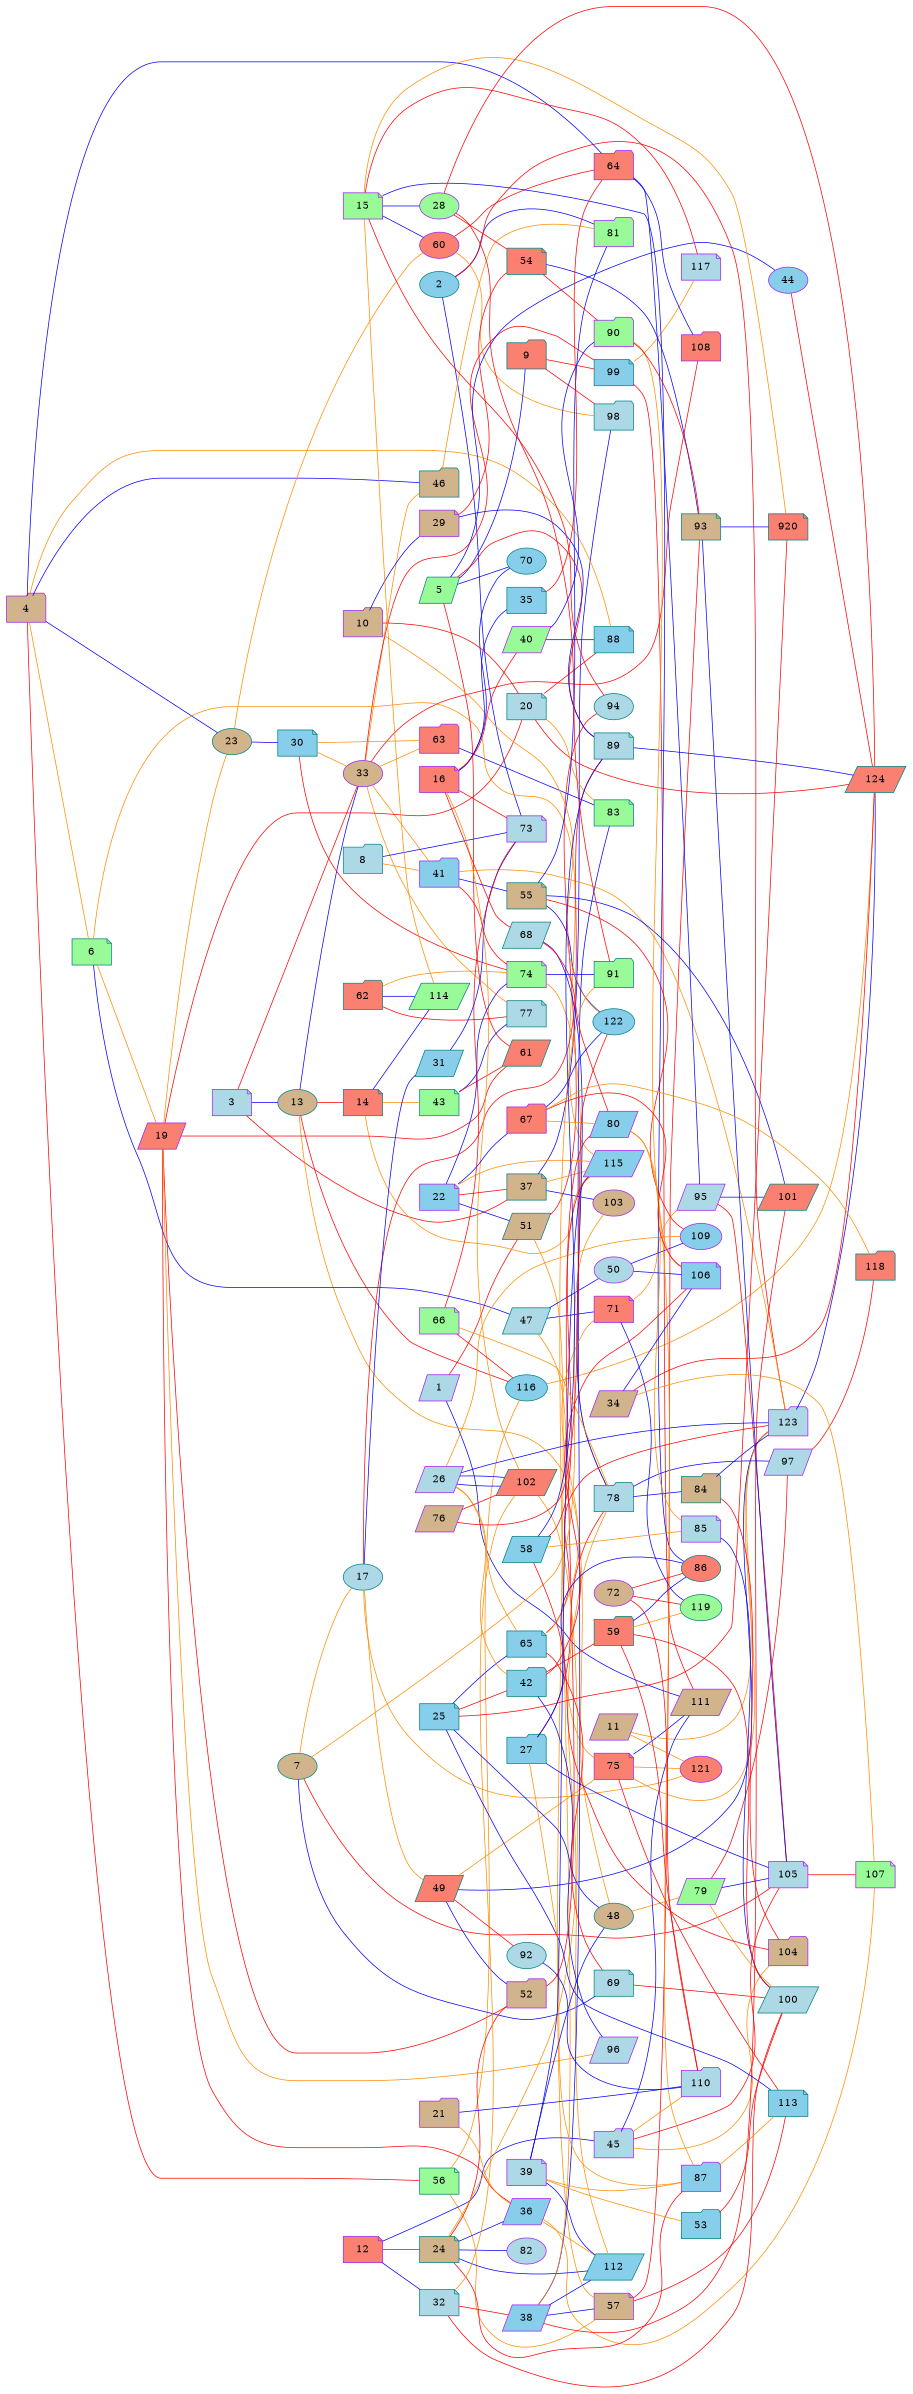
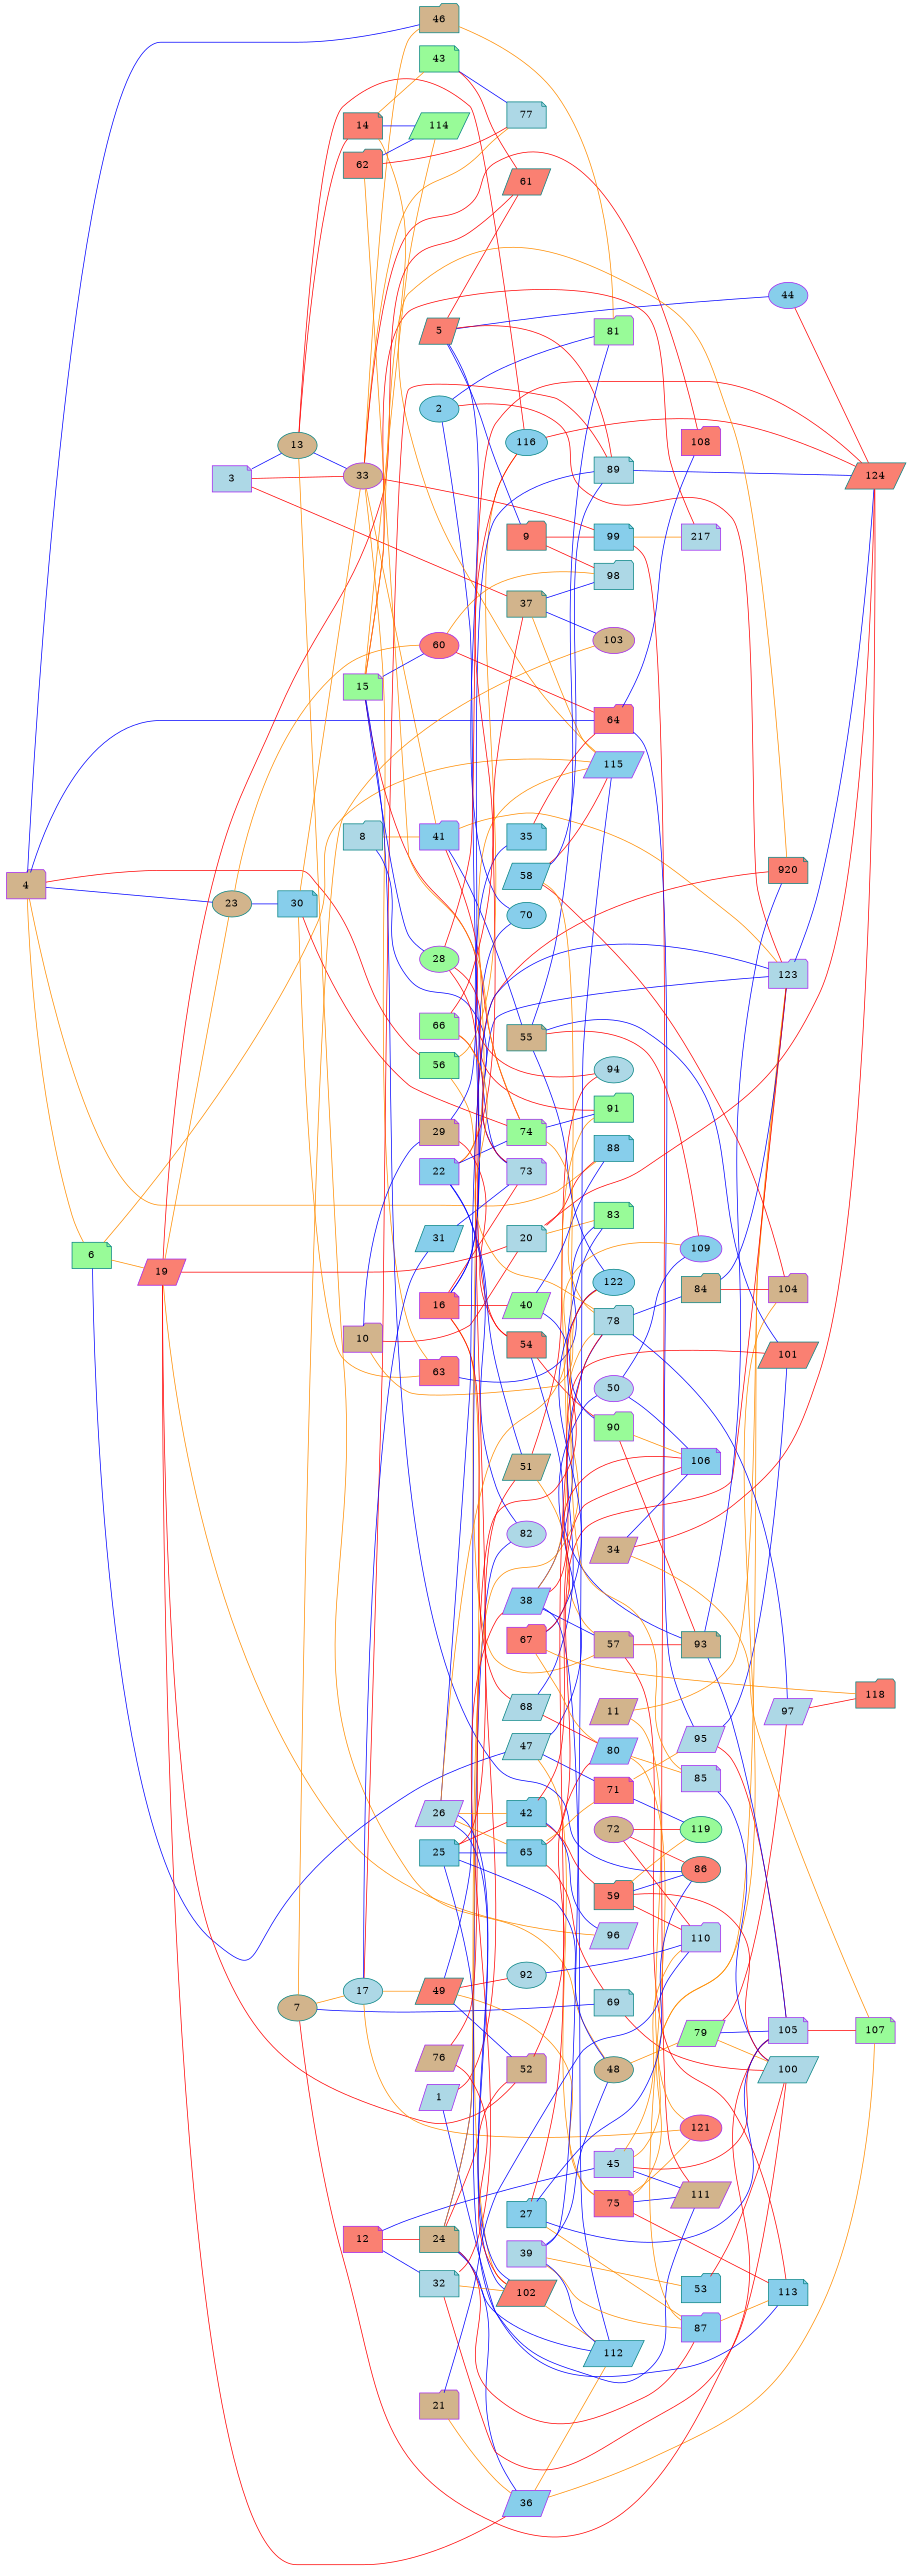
node "117": label "117" -> "217"
node "5": fillcolor palegreen -> salmon
edge "67" -- "22": now "82" -- "22"
edge "124" -- "116": color darkorange -> red
